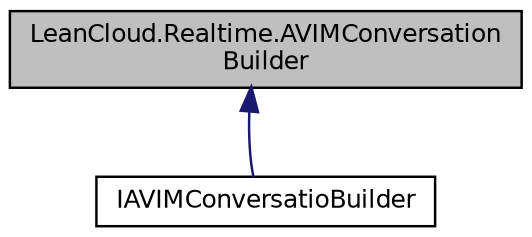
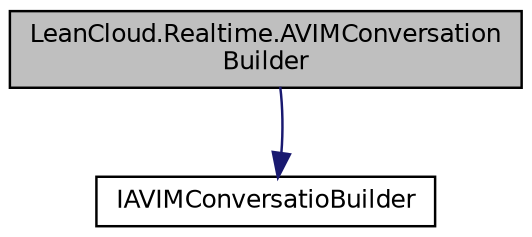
edge "IAVIMConversatioBuilder" -> "LeanCloud.Realtime.AVIMConversation Builder": reversed
